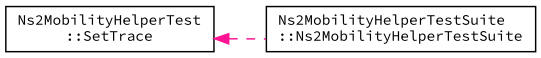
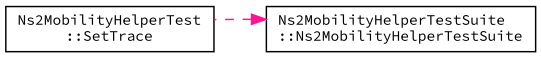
edge "Ns2MobilityHelperTestSuite ::Ns2MobilityHelperTestSuite" -> "Ns2MobilityHelperTest ::SetTrace": reversed
